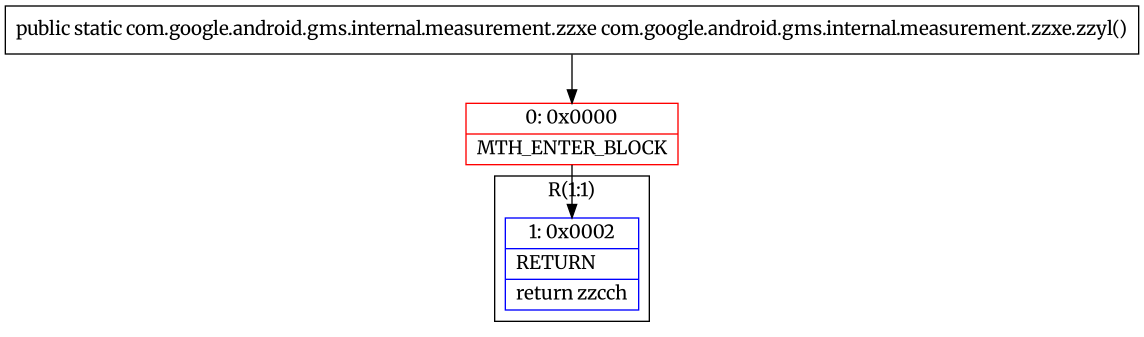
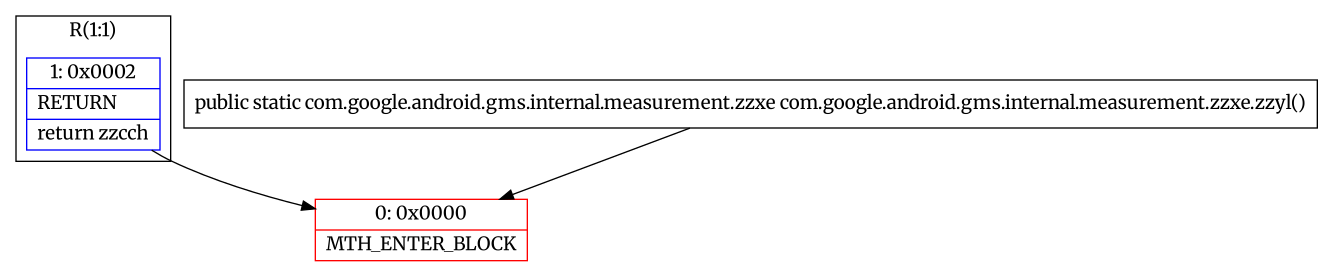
edge "0: 0x0000" -> "1: 0x0002": reversed
